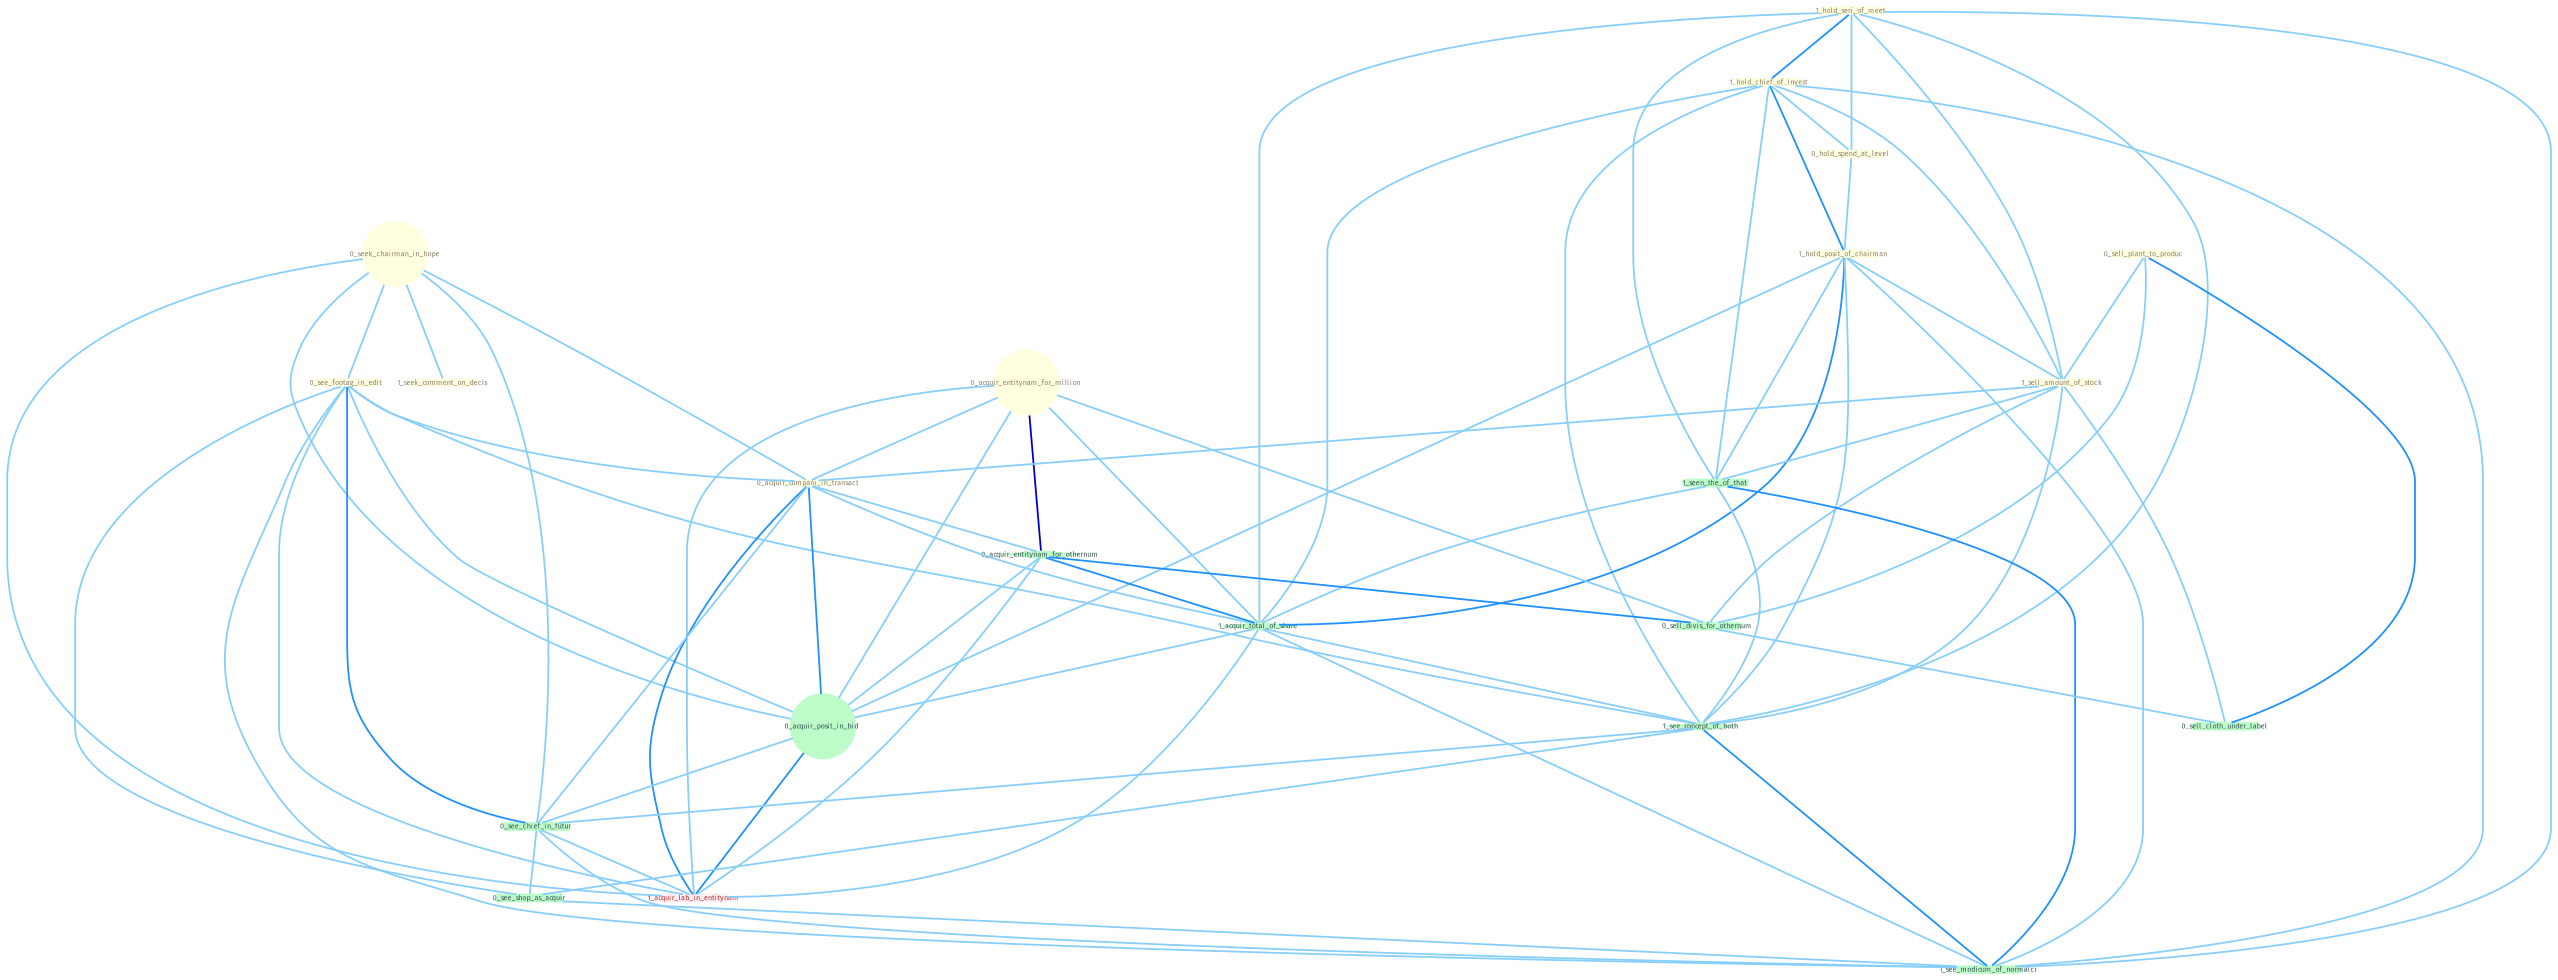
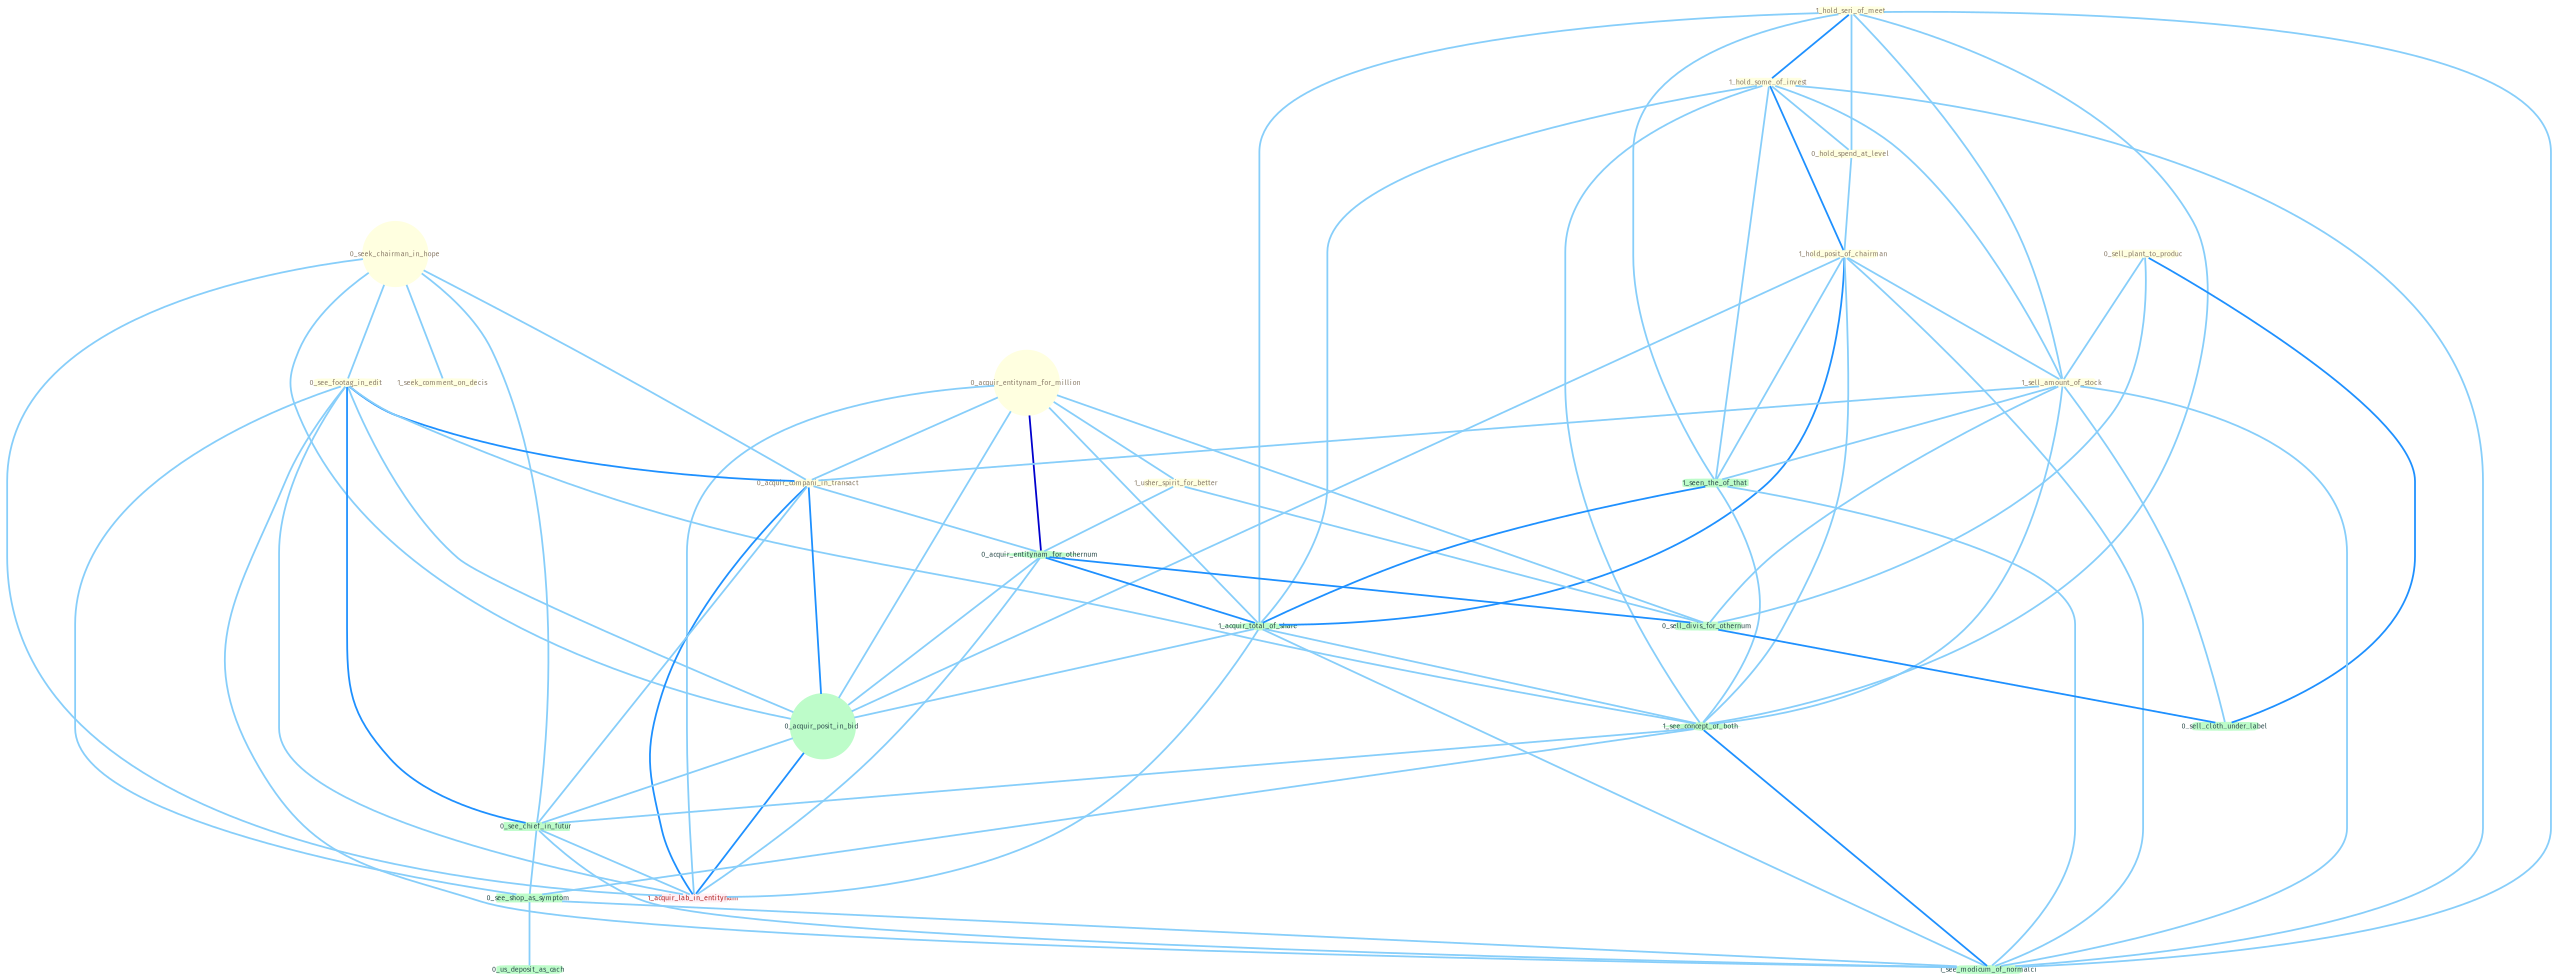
node "1_hold_chief_of_invest": label "1_hold_chief_of_invest" -> "1_hold_some_of_invest"
edge "0_see_footag_in_edit" -- "0_acquir_compani_in_transact": color #87cefa -> #1e90ff
node "1_usher_spirit_for_better": added
edge "1_seen_the_of_that" -- "1_acquir_total_of_share": color #87cefa -> #1e90ff
edge "0_acquir_compani_in_transact" -- "1_acquir_total_of_share": removed
edge "1_seen_the_of_that" -- "1_see_modicum_of_normalci": color #1e90ff -> #87cefa
edge "0_sell_divis_for_othernum" -- "0_sell_cloth_under_label": color #87cefa -> #1e90ff
edge "1_sell_amount_of_stock" -- "1_see_modicum_of_normalci": added
node "0_see_shop_as_acquir": label "0_see_shop_as_acquir" -> "0_see_shop_as_symptom"
node "0_us_deposit_as_cach": added
